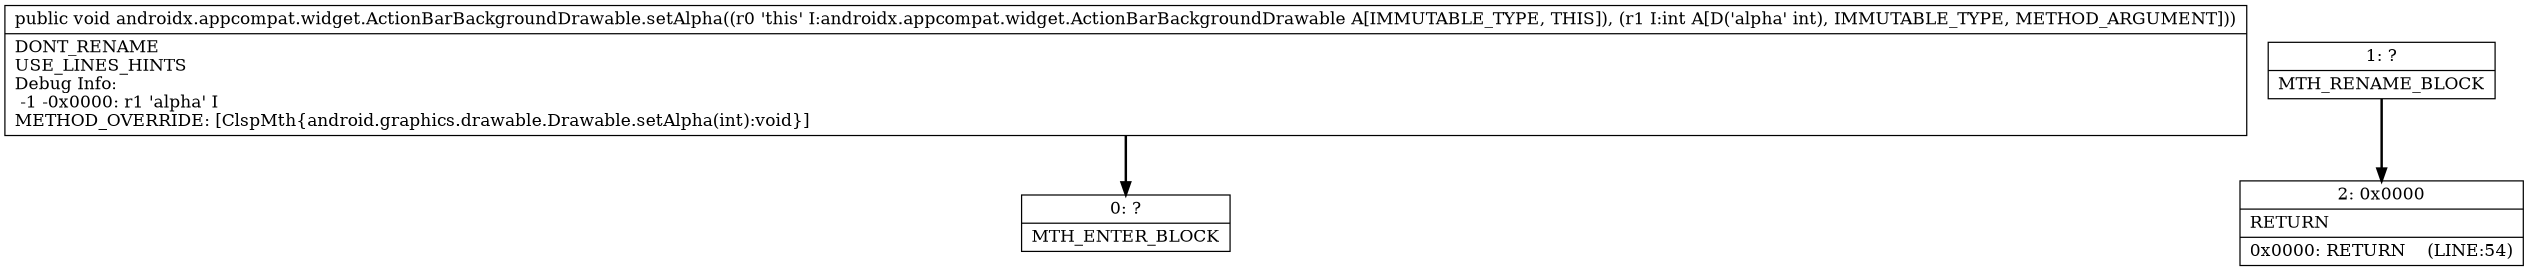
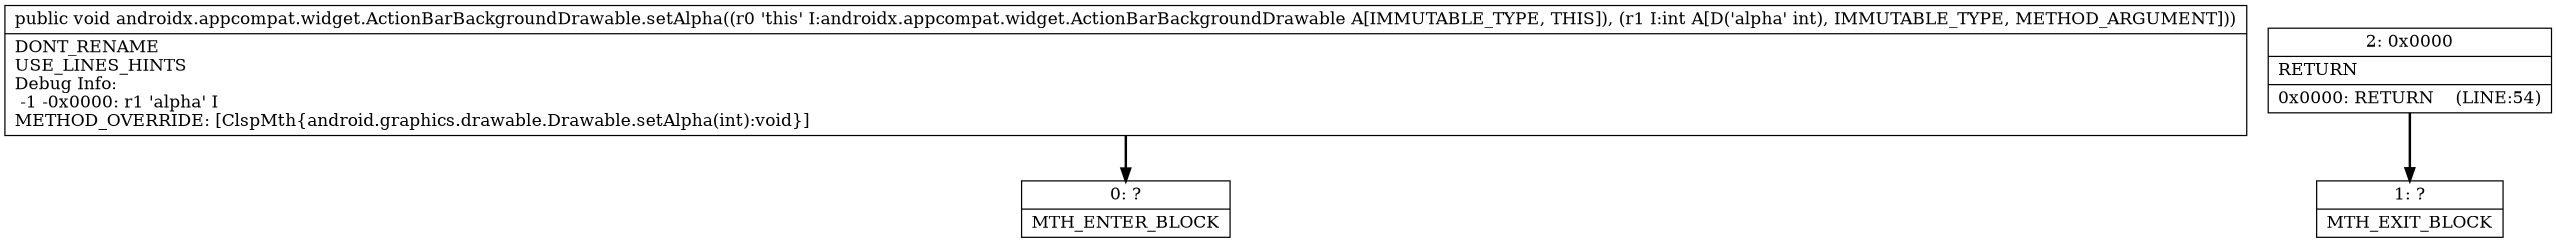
node "1: ?": text "MTH_RENAME_BLOCK" -> "MTH_EXIT_BLOCK"
edge "1: ?" -> "2: 0x0000": reversed
